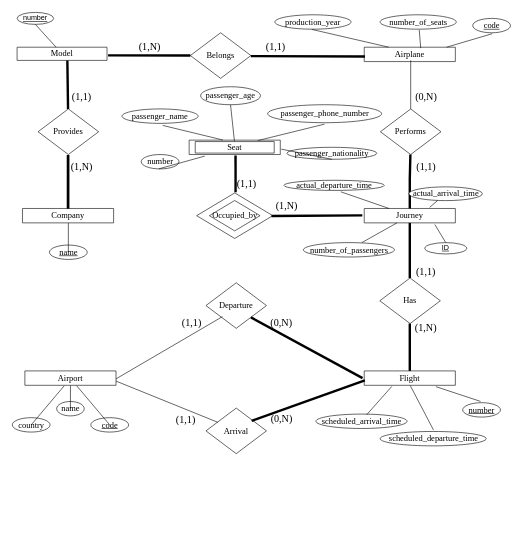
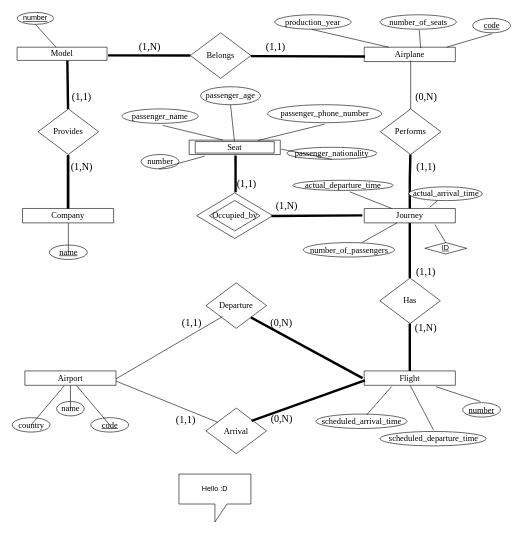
node "actual_departure_time": moved (334, 185) -> (343, 185)
node "ID": shape ellipse -> diamond
node "Hello :D": added
